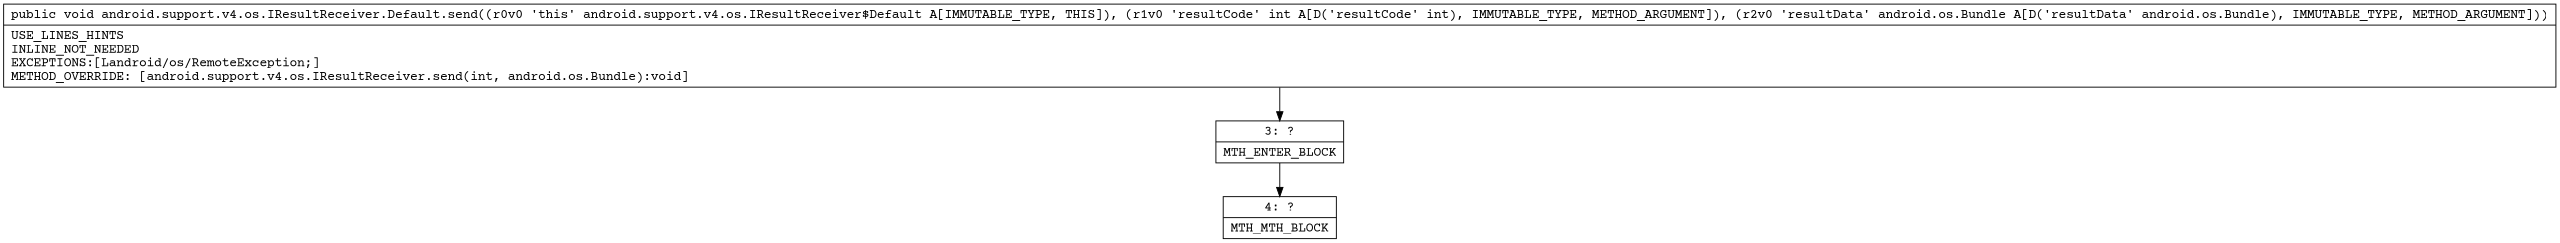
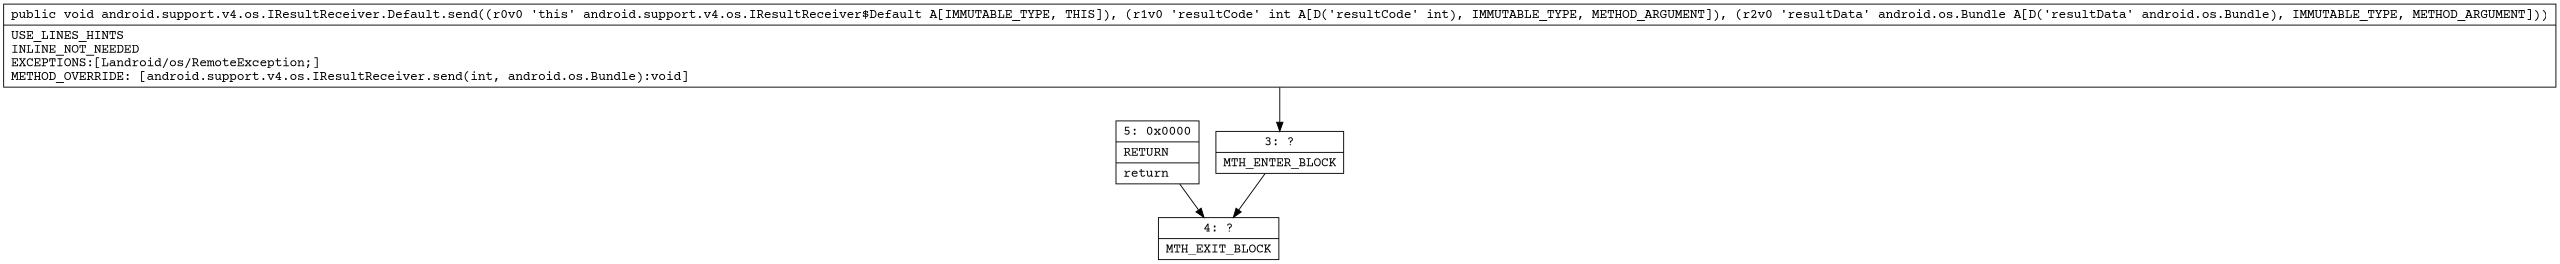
node "5: 0x0000": added
node "4: ?": text "MTH_MTH_BLOCK" -> "MTH_EXIT_BLOCK"
